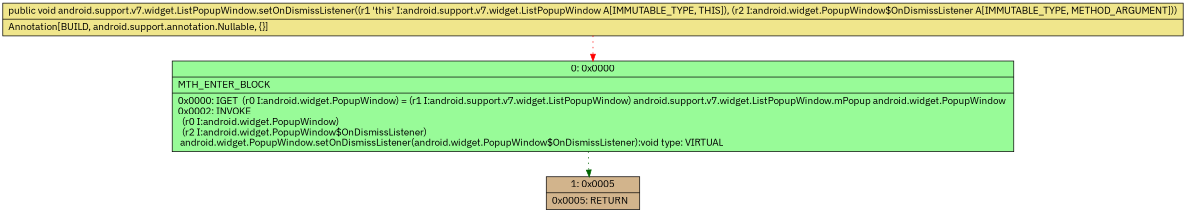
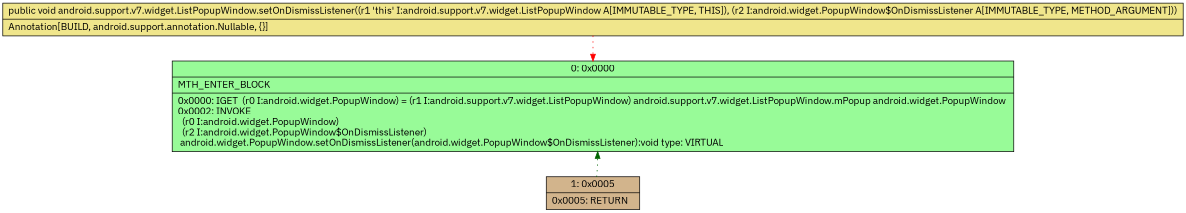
edge "0: 0x0000" -> "1: 0x0005": reversed
